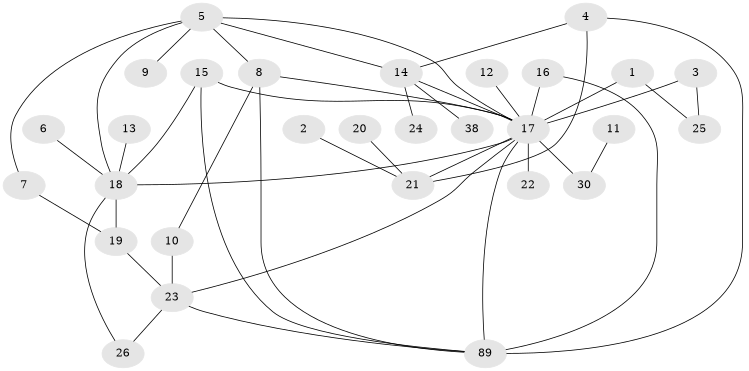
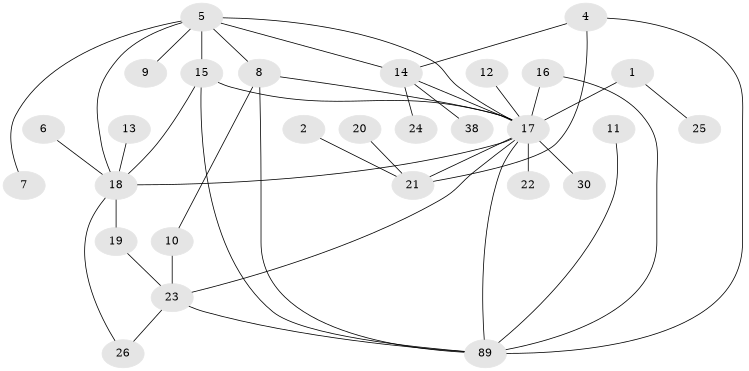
edge "5" -- "15": added
node "3": removed
edge "11" -- "30": now "11" -- "89"
edge "7" -- "19": removed
